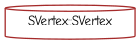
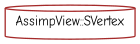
node "SVertex::SVertex": label "SVertex::SVertex" -> "AssimpView::SVertex"
